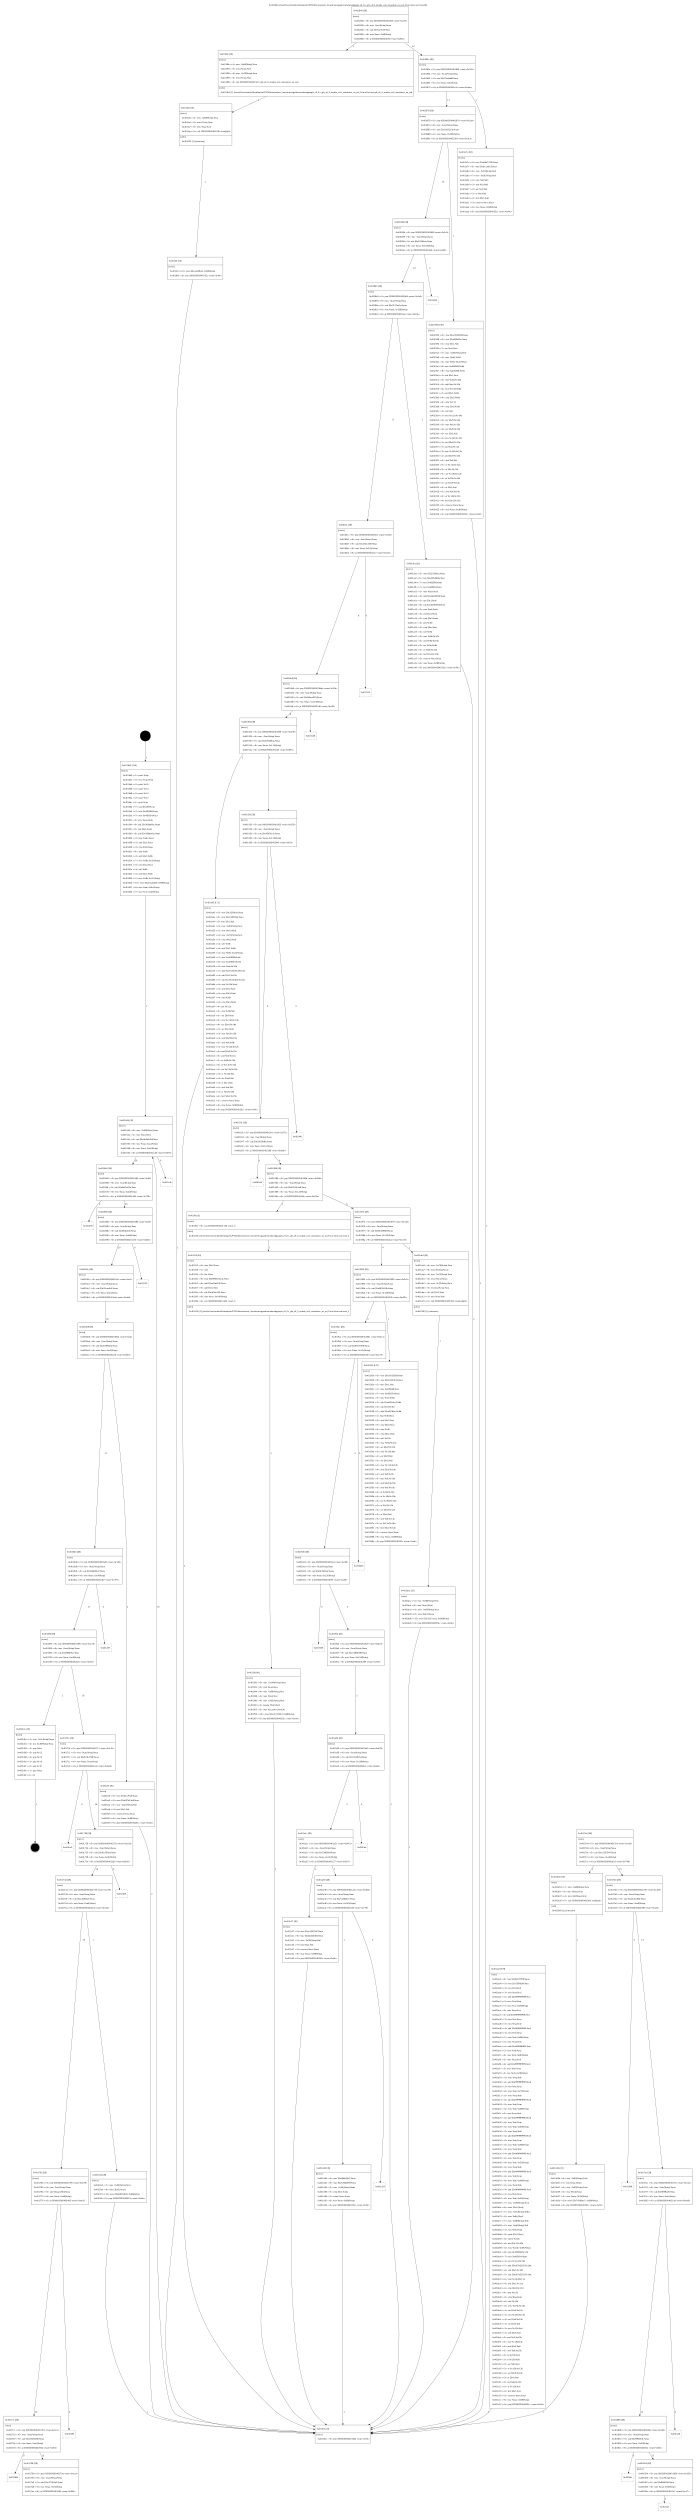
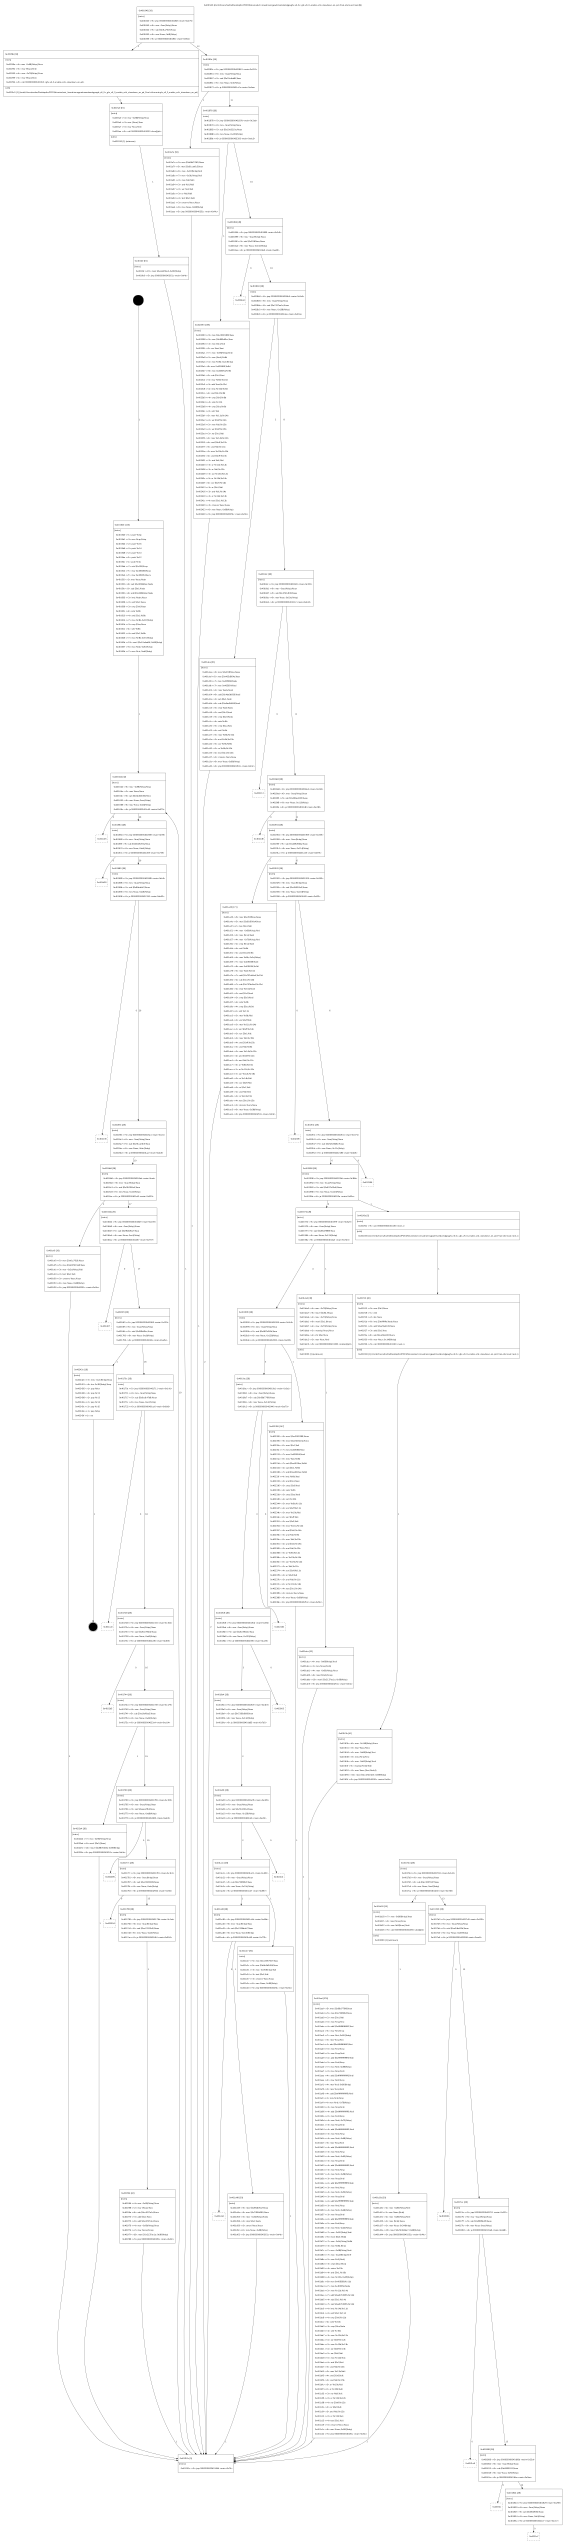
node "0x401f64 [42]": added
